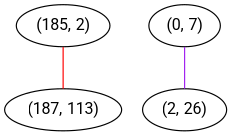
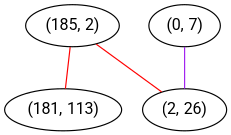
edge "(185, 2)" -- "(2, 26)": added
node "(187, 113)": label "(187, 113)" -> "(181, 113)"
